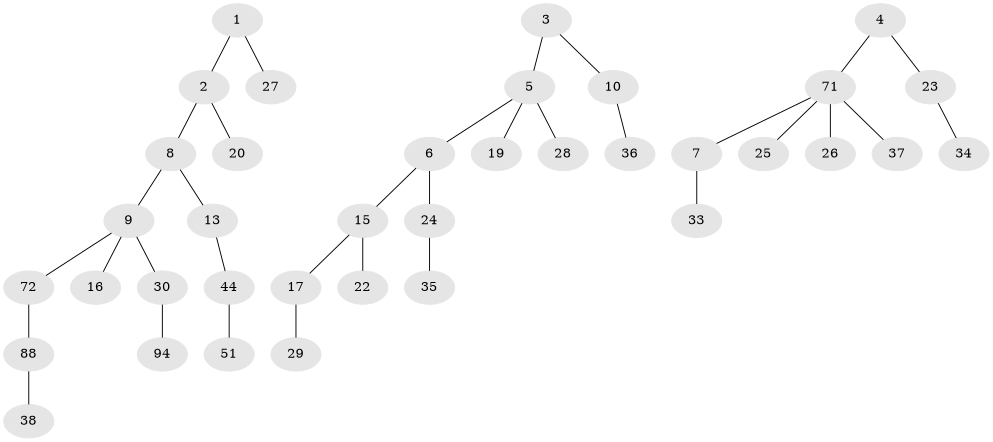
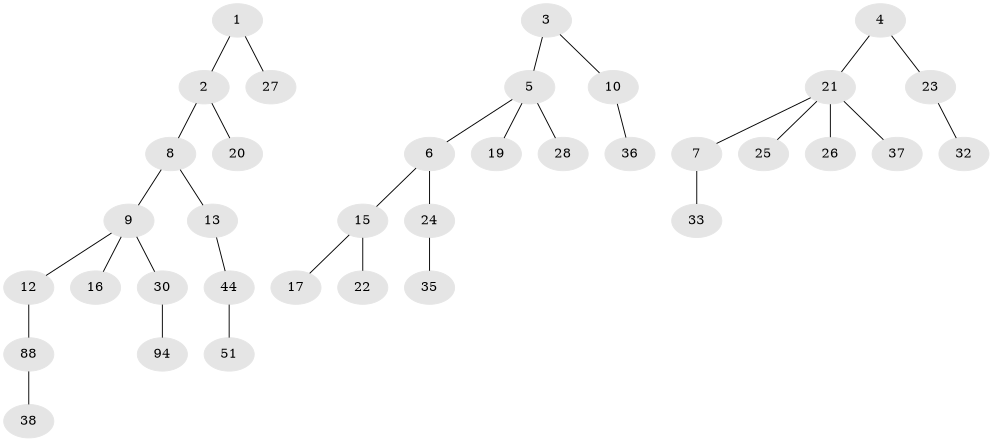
node "71": label "71" -> "21"
node "34": label "34" -> "32"
node "72": label "72" -> "12"
node "29": removed
